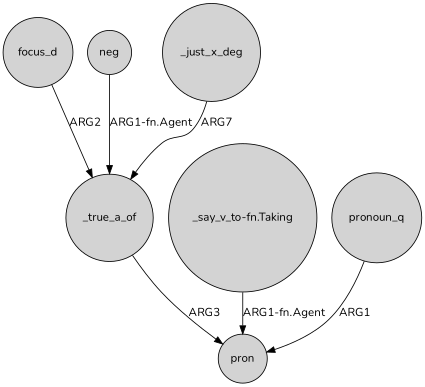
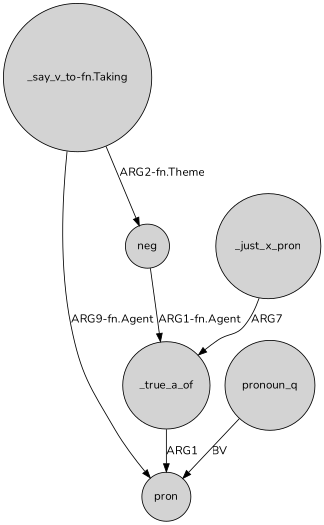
node "focus_d": removed
node "_just_x_deg": label "_just_x_deg" -> "_just_x_pron"
edge "_say_v_to-fn.Taking" -> "neg": added, label "ARG2-fn.Theme"
edge "_true_a_of" -> "pron": label "ARG3" -> "ARG1"
edge "_say_v_to-fn.Taking" -> "pron": label "ARG1-fn.Agent" -> "ARG9-fn.Agent"
edge "pronoun_q" -> "pron": label "ARG1" -> "BV"
